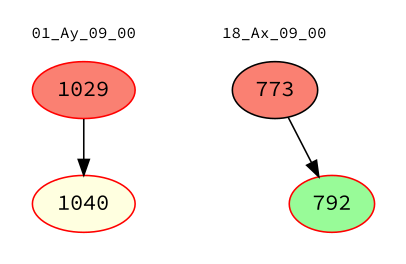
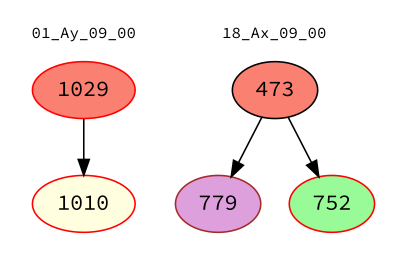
node "773": label "773" -> "473"
node "1040": label "1040" -> "1010"
node "779": added
node "792": label "792" -> "752"
